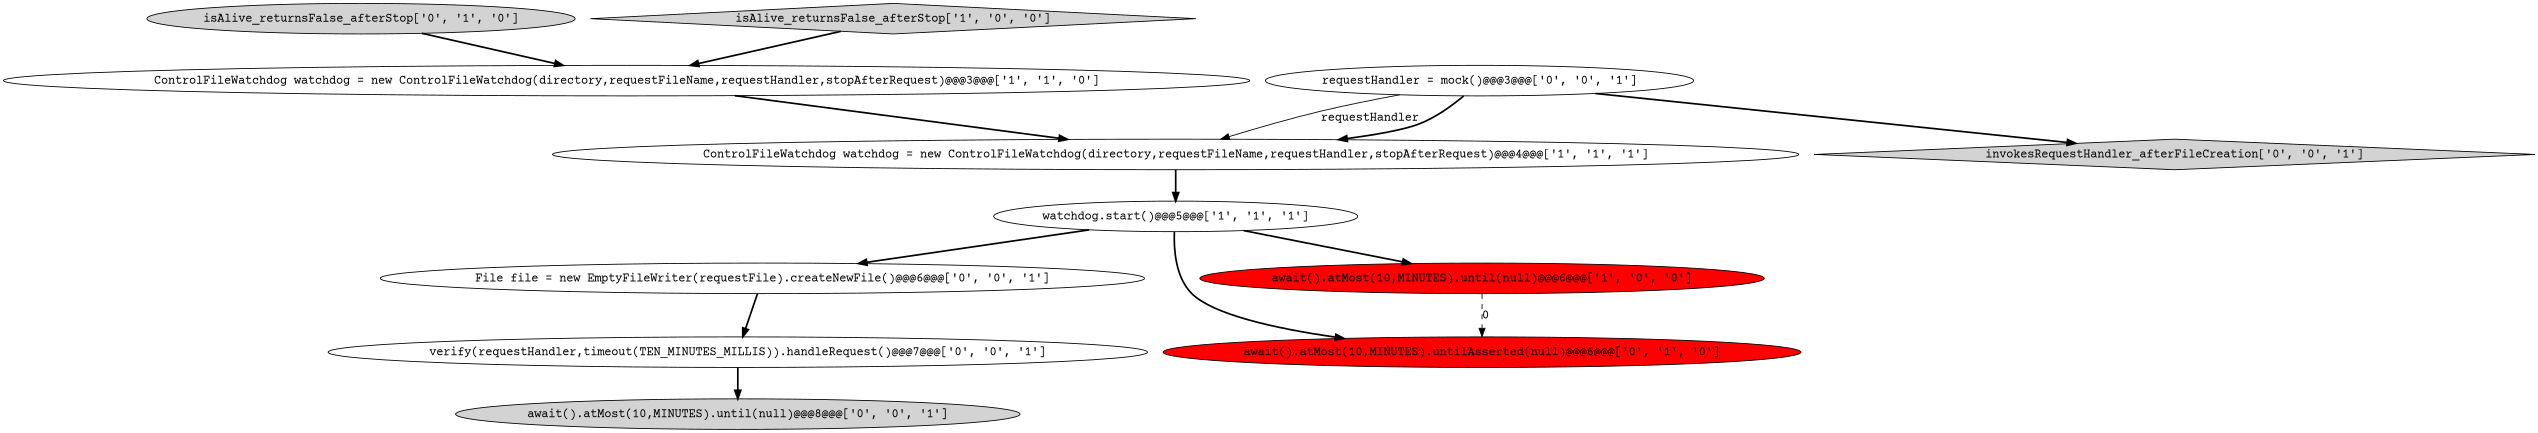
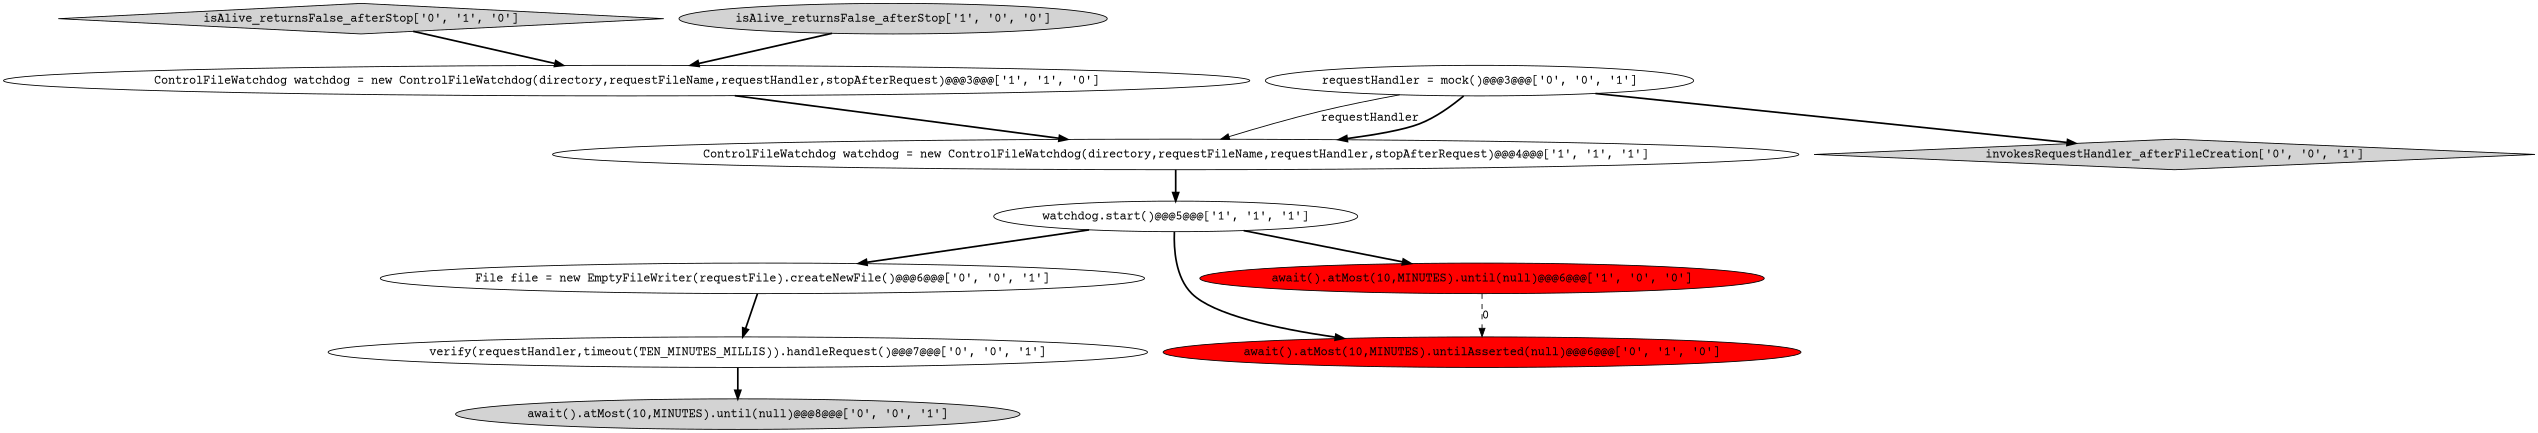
node "isAlive_returnsFalse_afterStop['0', '1', '0']": shape ellipse -> diamond
node "isAlive_returnsFalse_afterStop['1', '0', '0']": shape diamond -> ellipse
